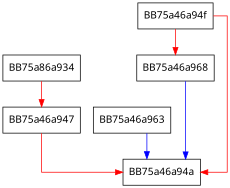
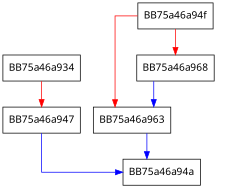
node "BB75a86a934": label "BB75a86a934" -> "BB75a46a934"
edge "BB75a46a94f" -> "BB75a46a94a": now "BB75a46a94f" -> "BB75a46a963"
edge "BB75a46a968" -> "BB75a46a94a": now "BB75a46a968" -> "BB75a46a963"
edge "BB75a46a947" -> "BB75a46a94a": color red -> blue
